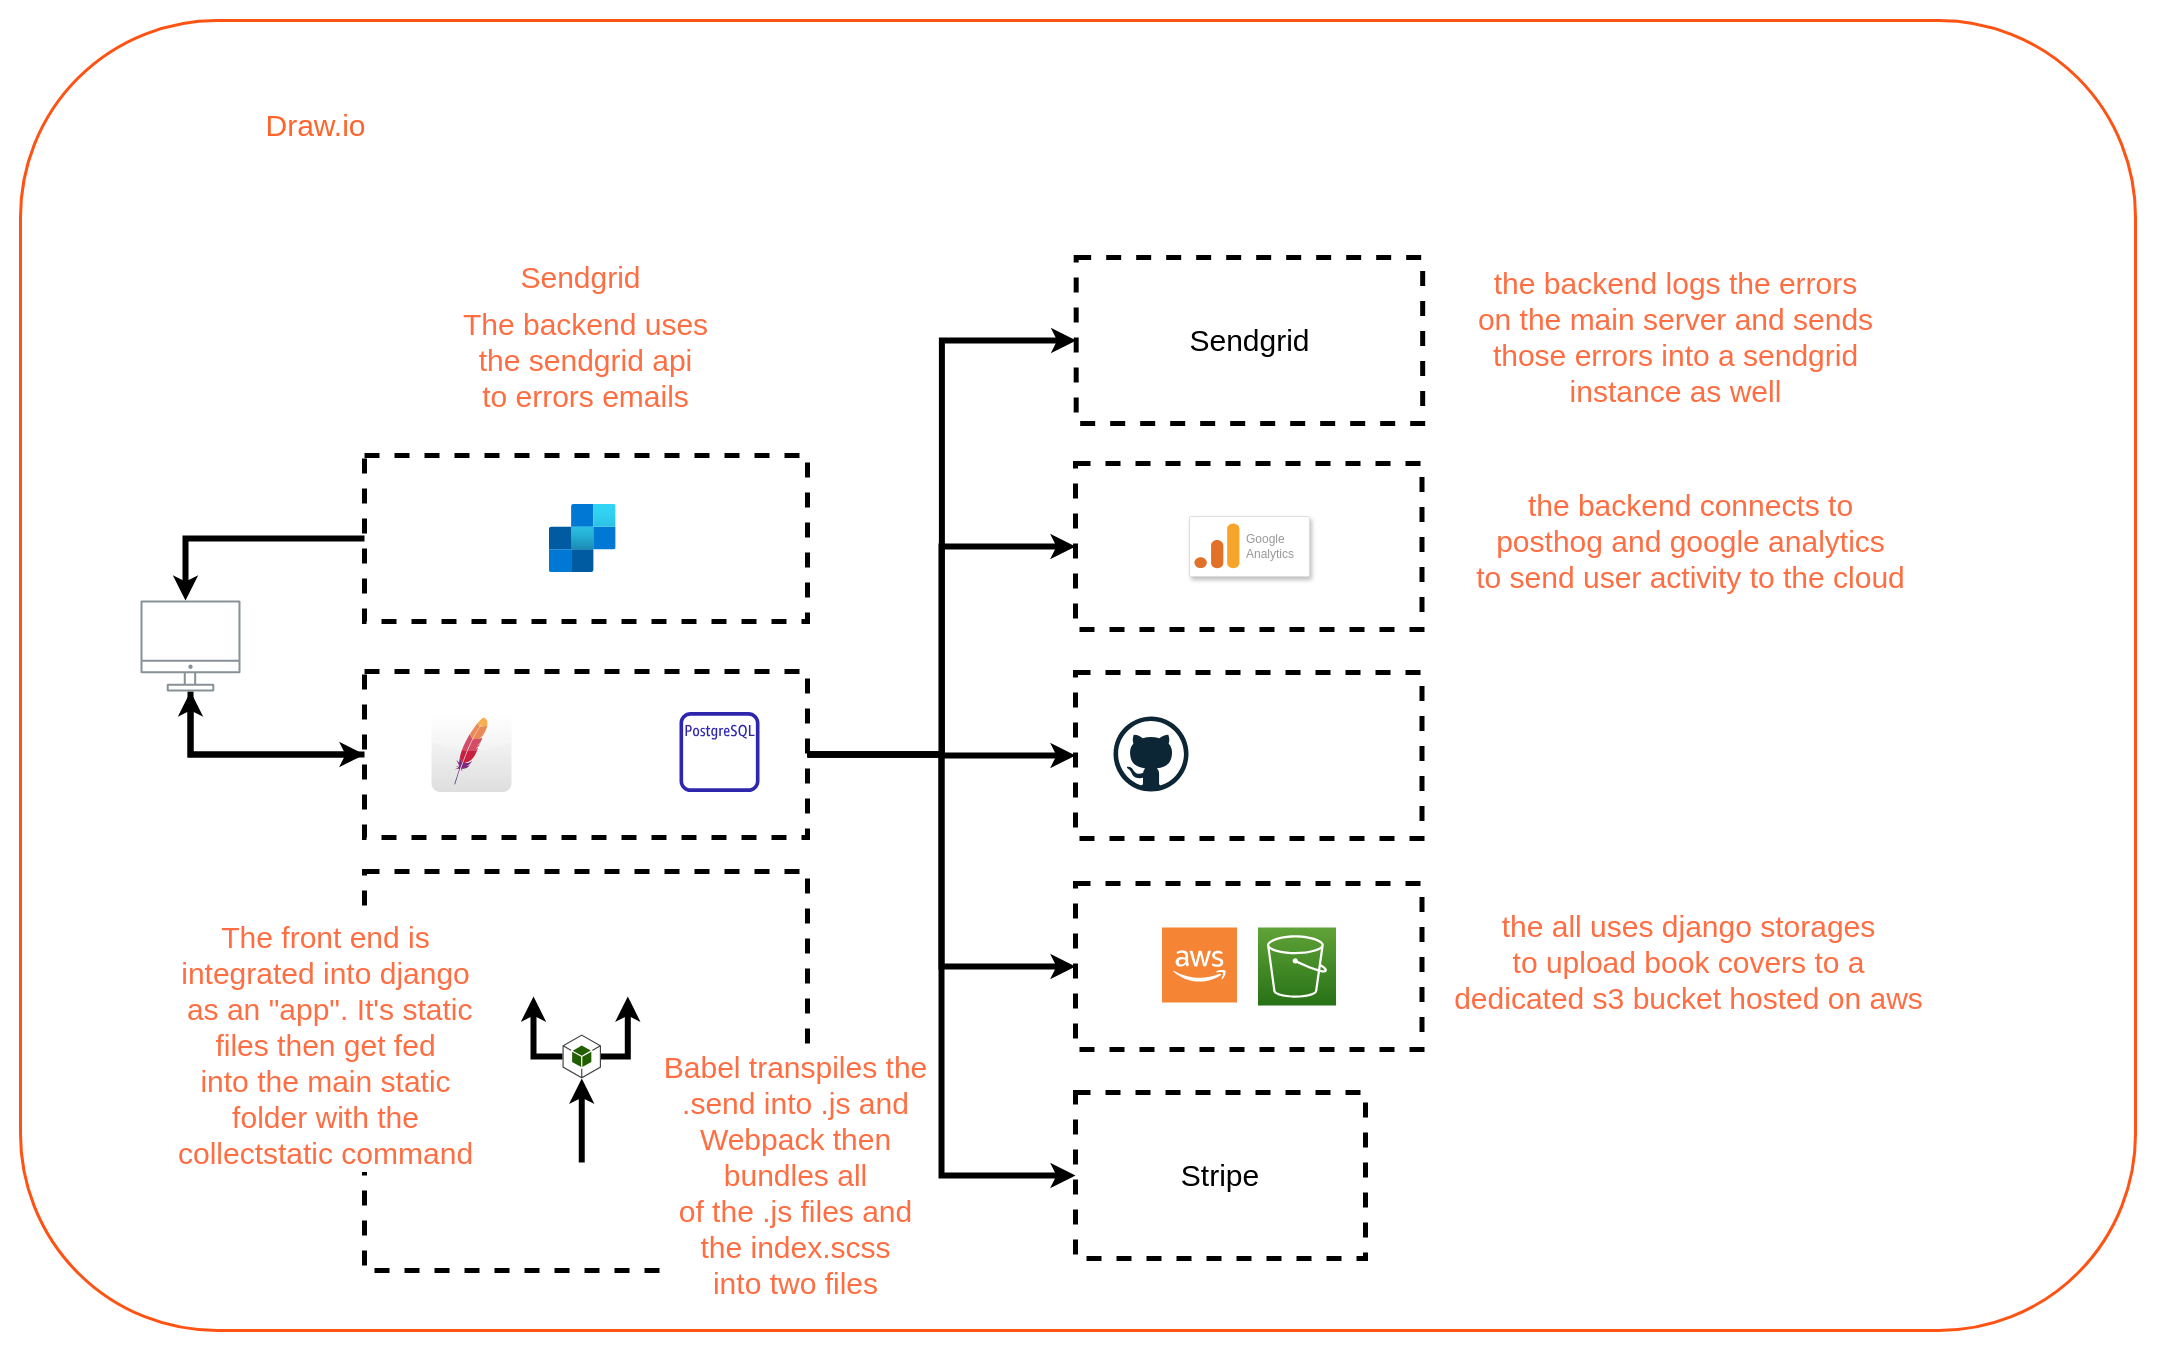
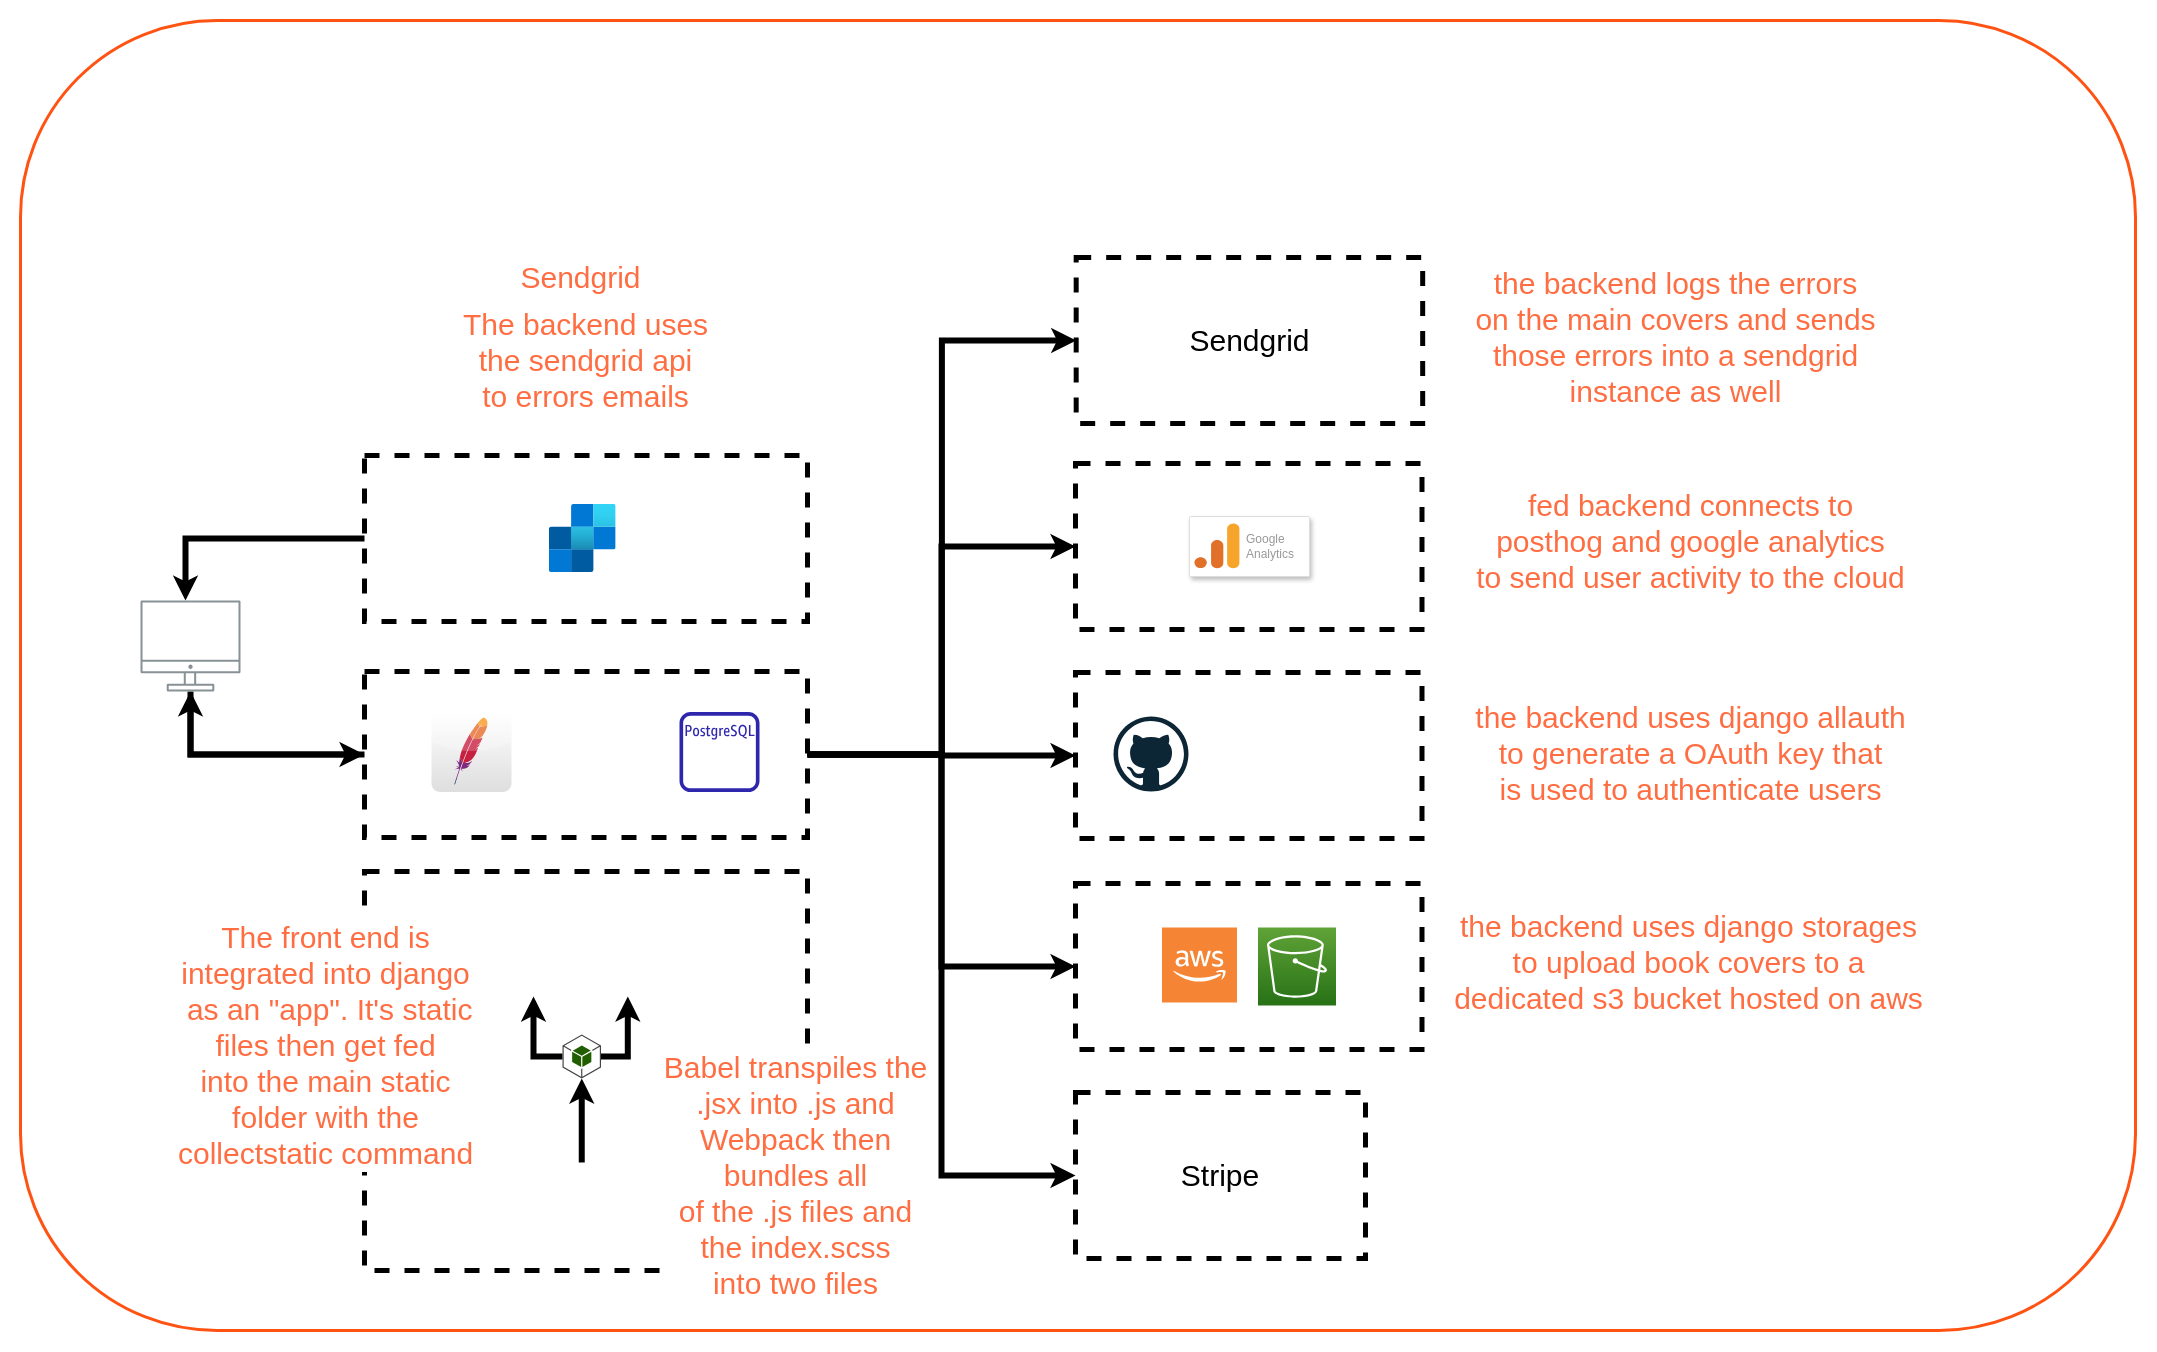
node "Draw.io": removed
node "the backend logs the errors on the main server and sends those errors into a sendgrid instance as well": label "the backend logs the errors on the main server and sends those errors into a sendgrid instance as well" -> "the backend logs the errors on the main covers and sends those errors into a sendgrid instance as well"
node "the backend connects to posthog and google analytics to send user activity to the cloud": label "the backend connects to posthog and google analytics to send user activity to the cloud" -> "fed backend connects to posthog and google analytics to send user activity to the cloud"
node "the backend uses django allauth to generate a OAuth key that is used to authenticate users": added
node "the all uses django storages to upload book covers to a dedicated s3 bucket hosted on aws": label "the all uses django storages to upload book covers to a dedicated s3 bucket hosted on aws" -> "the backend uses django storages to upload book covers to a dedicated s3 bucket hosted on aws"
node "Babel transpiles the .send into .js and Webpack then bundles all of the .js files and the index.scss into two files": label "Babel transpiles the .send into .js and Webpack then bundles all of the .js files and the index.scss into two files" -> "Babel transpiles the .jsx into .js and Webpack then bundles all of the .js files and the index.scss into two files"
